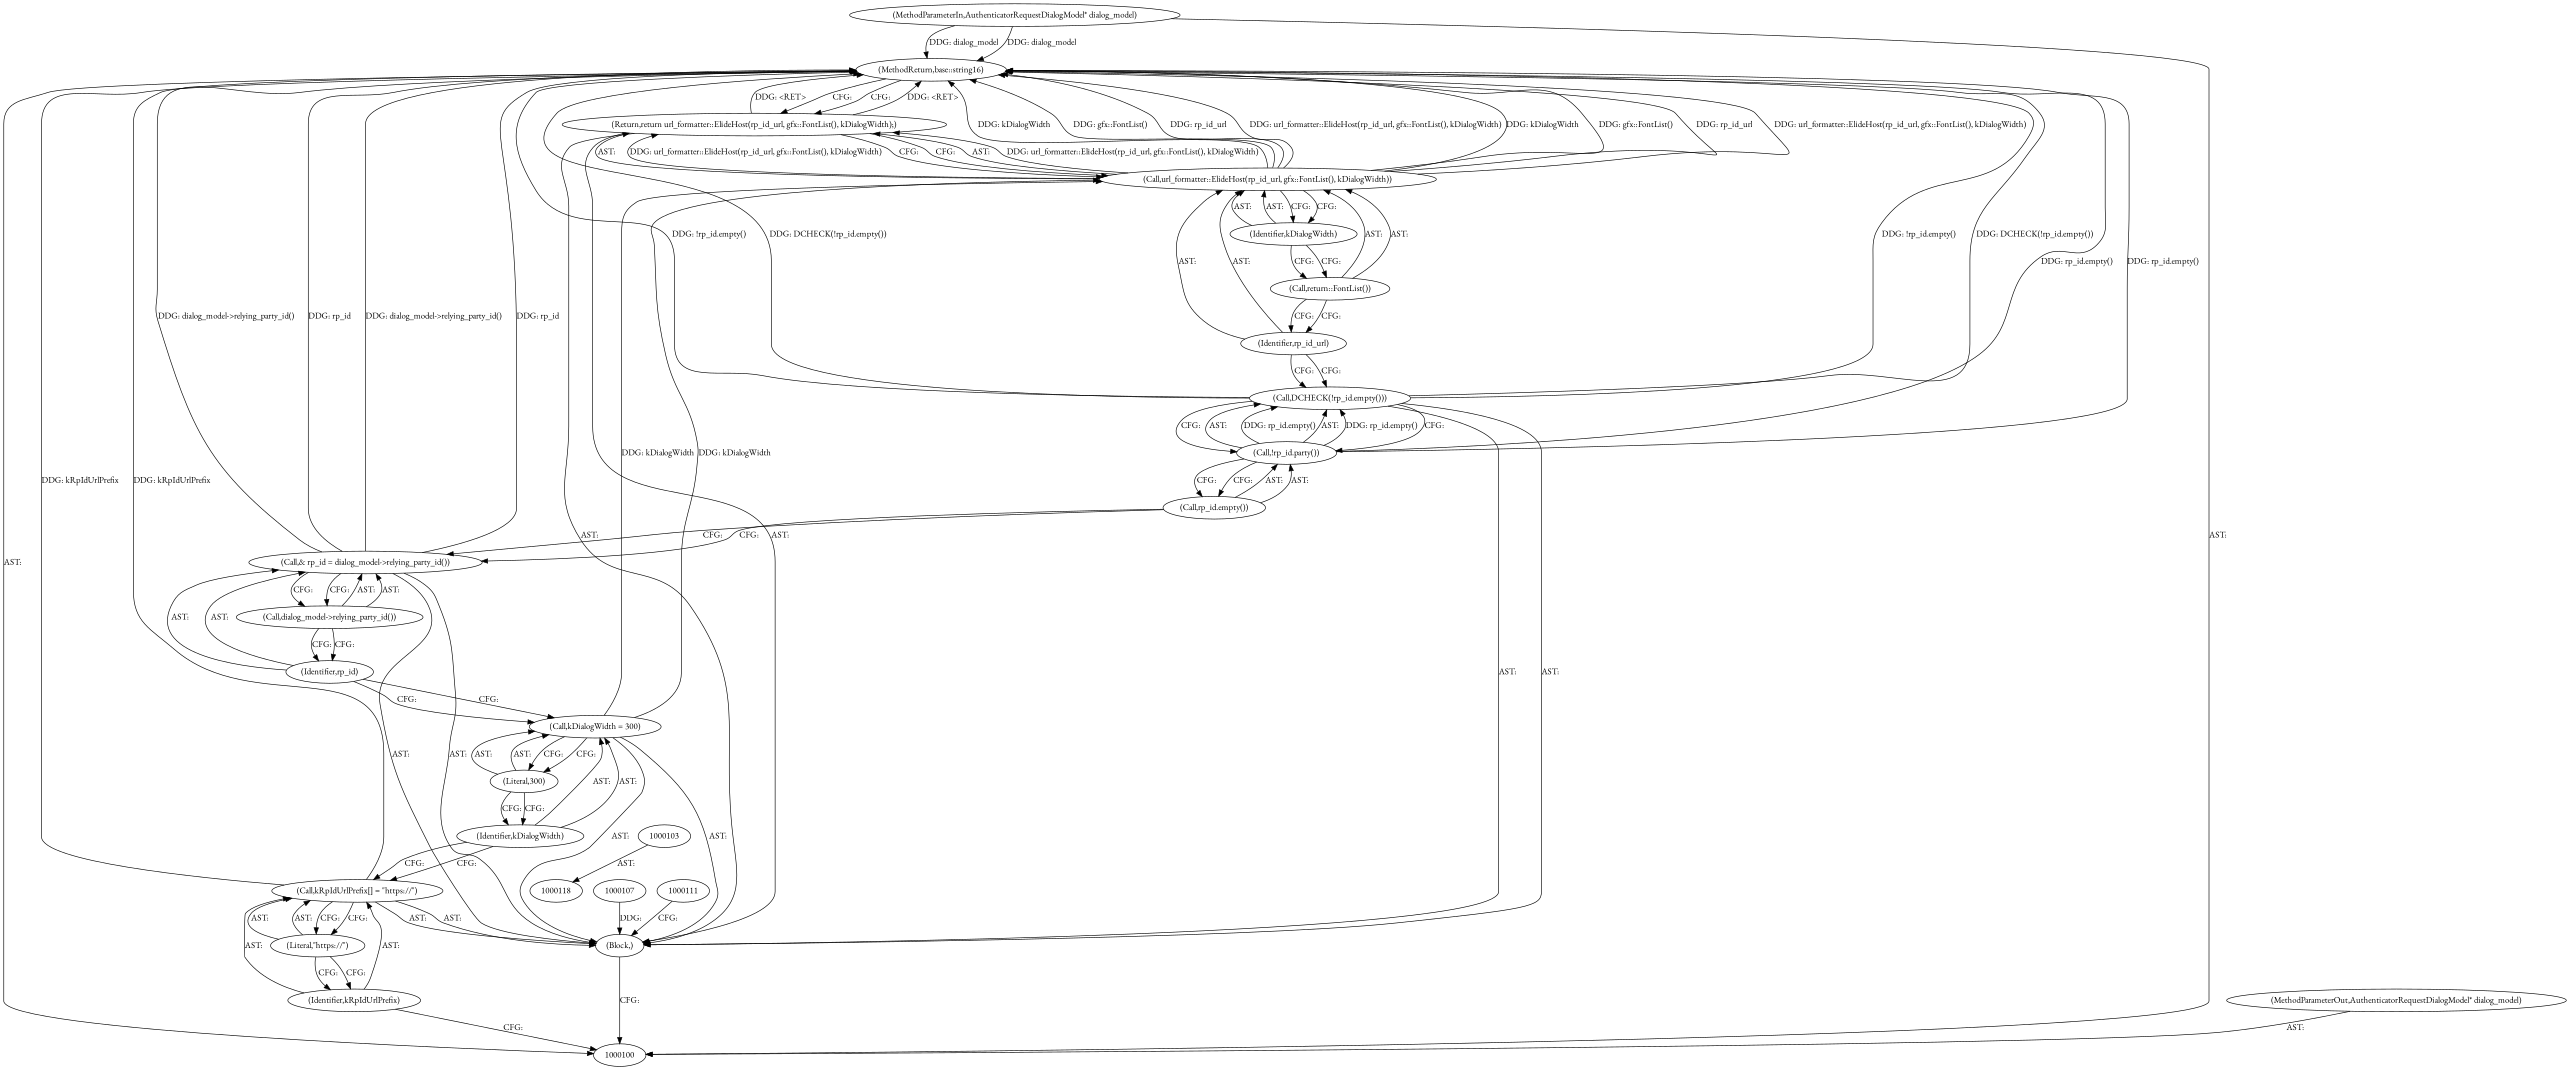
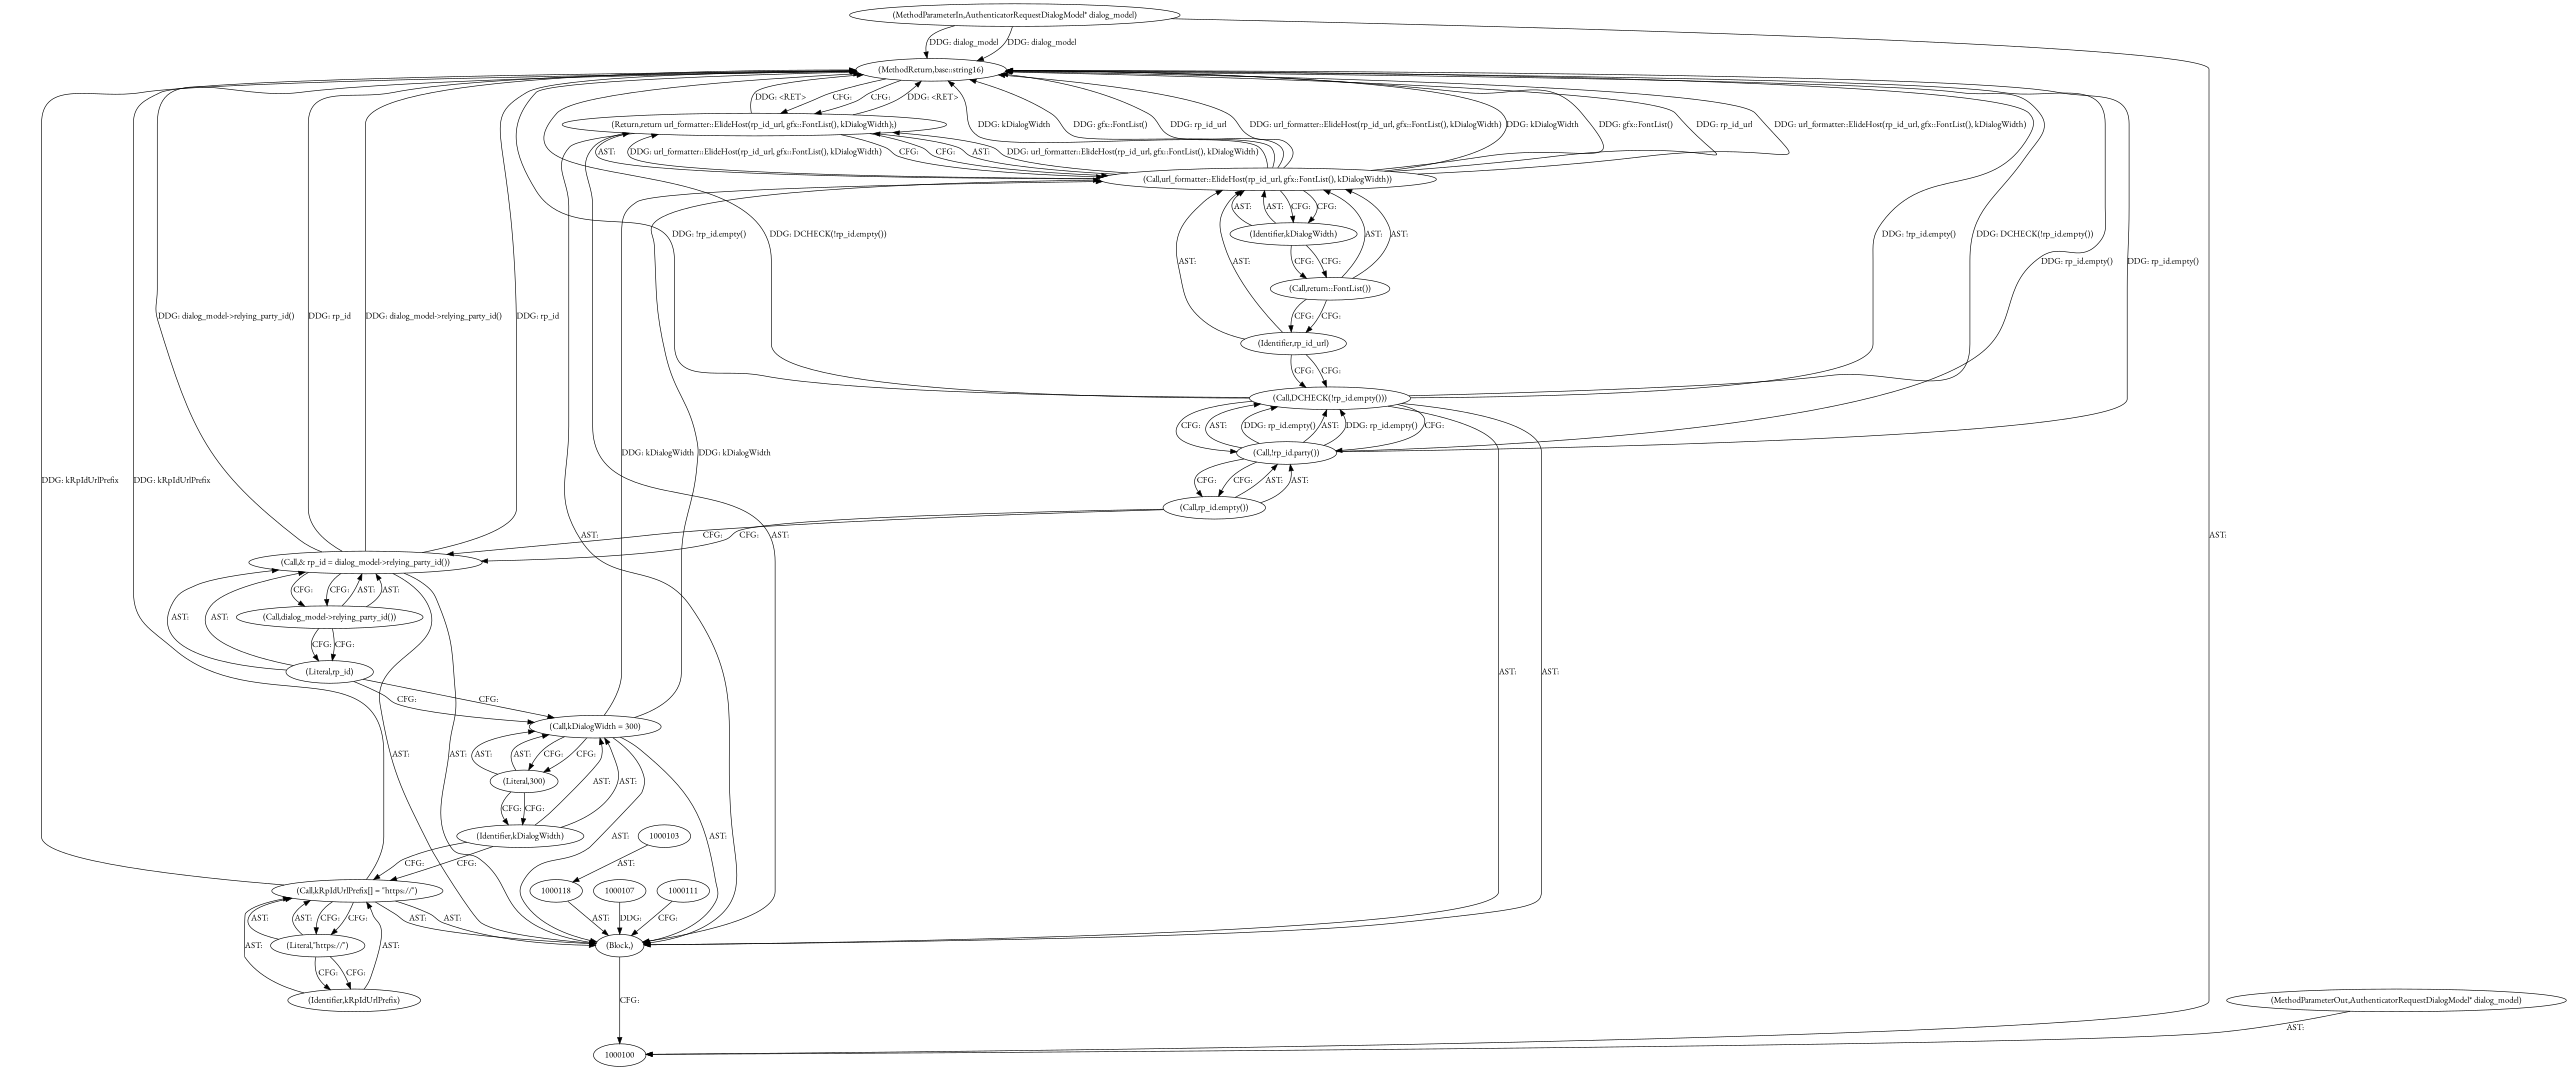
edge "(MethodReturn,base::string16)" -> "1000100": removed, label "AST:"
node "(Identifier,rp_id)": label "(Identifier,rp_id)" -> "(Literal,rp_id)"
edge "1000118" -> "(Block,)": added, label "AST:"
edge "(Identifier,kRpIdUrlPrefix)" -> "1000100": removed, label "CFG:"
